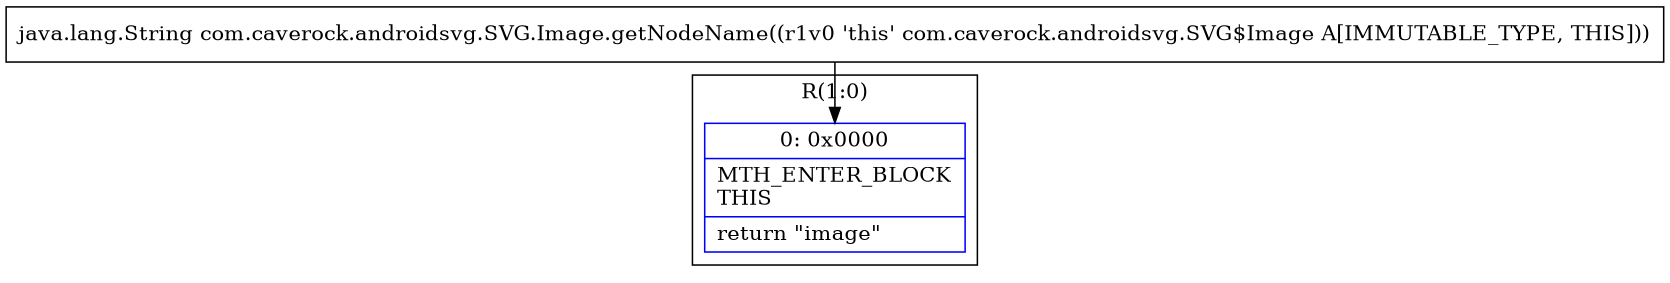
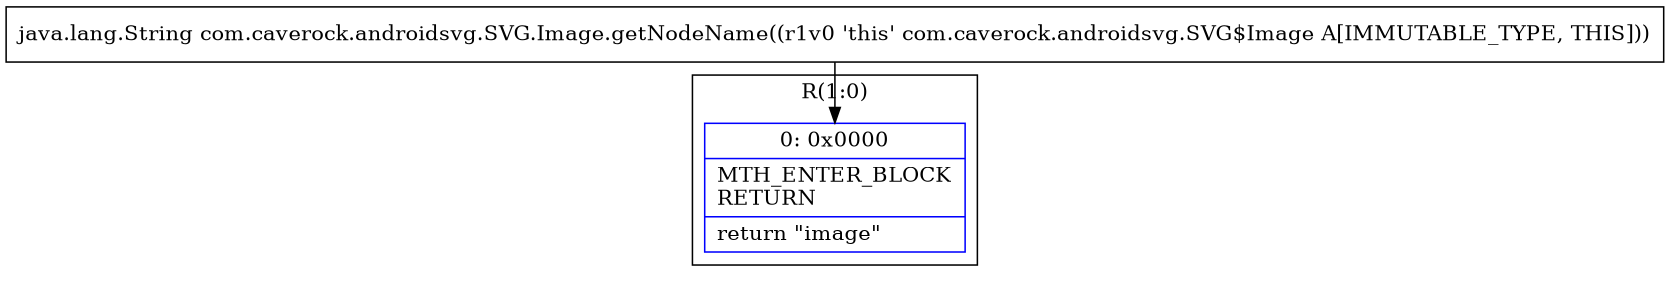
node "0: 0x0000": text "THIS" -> "RETURN"
